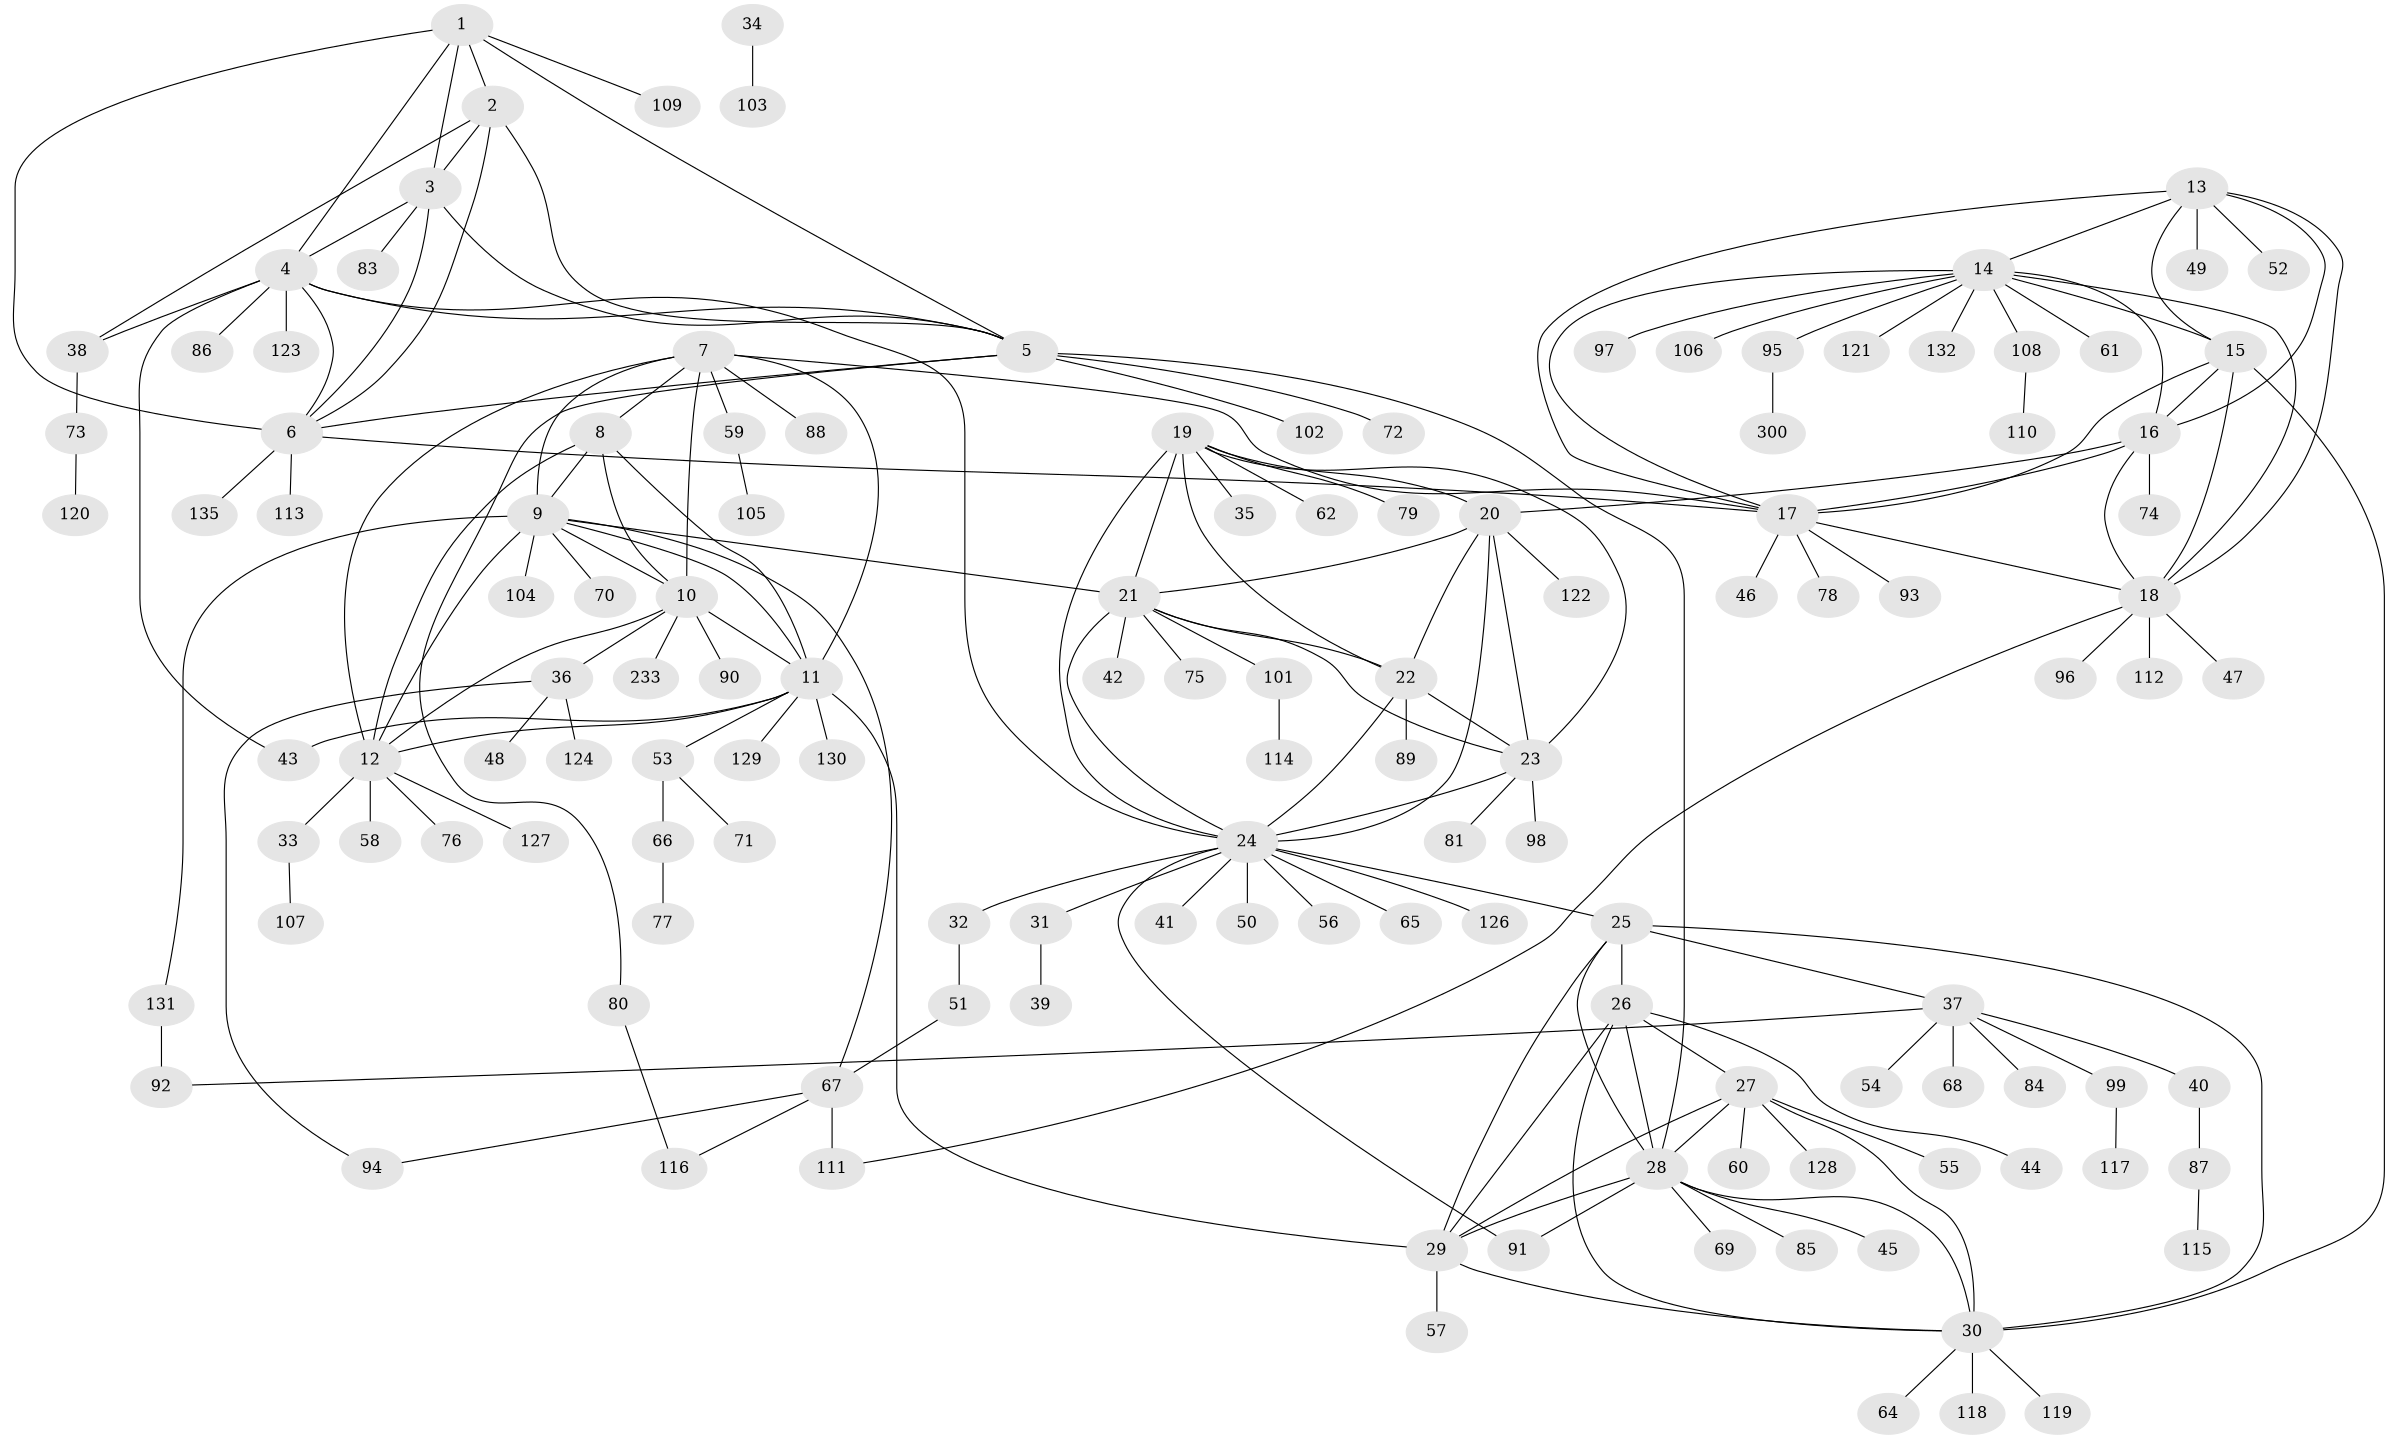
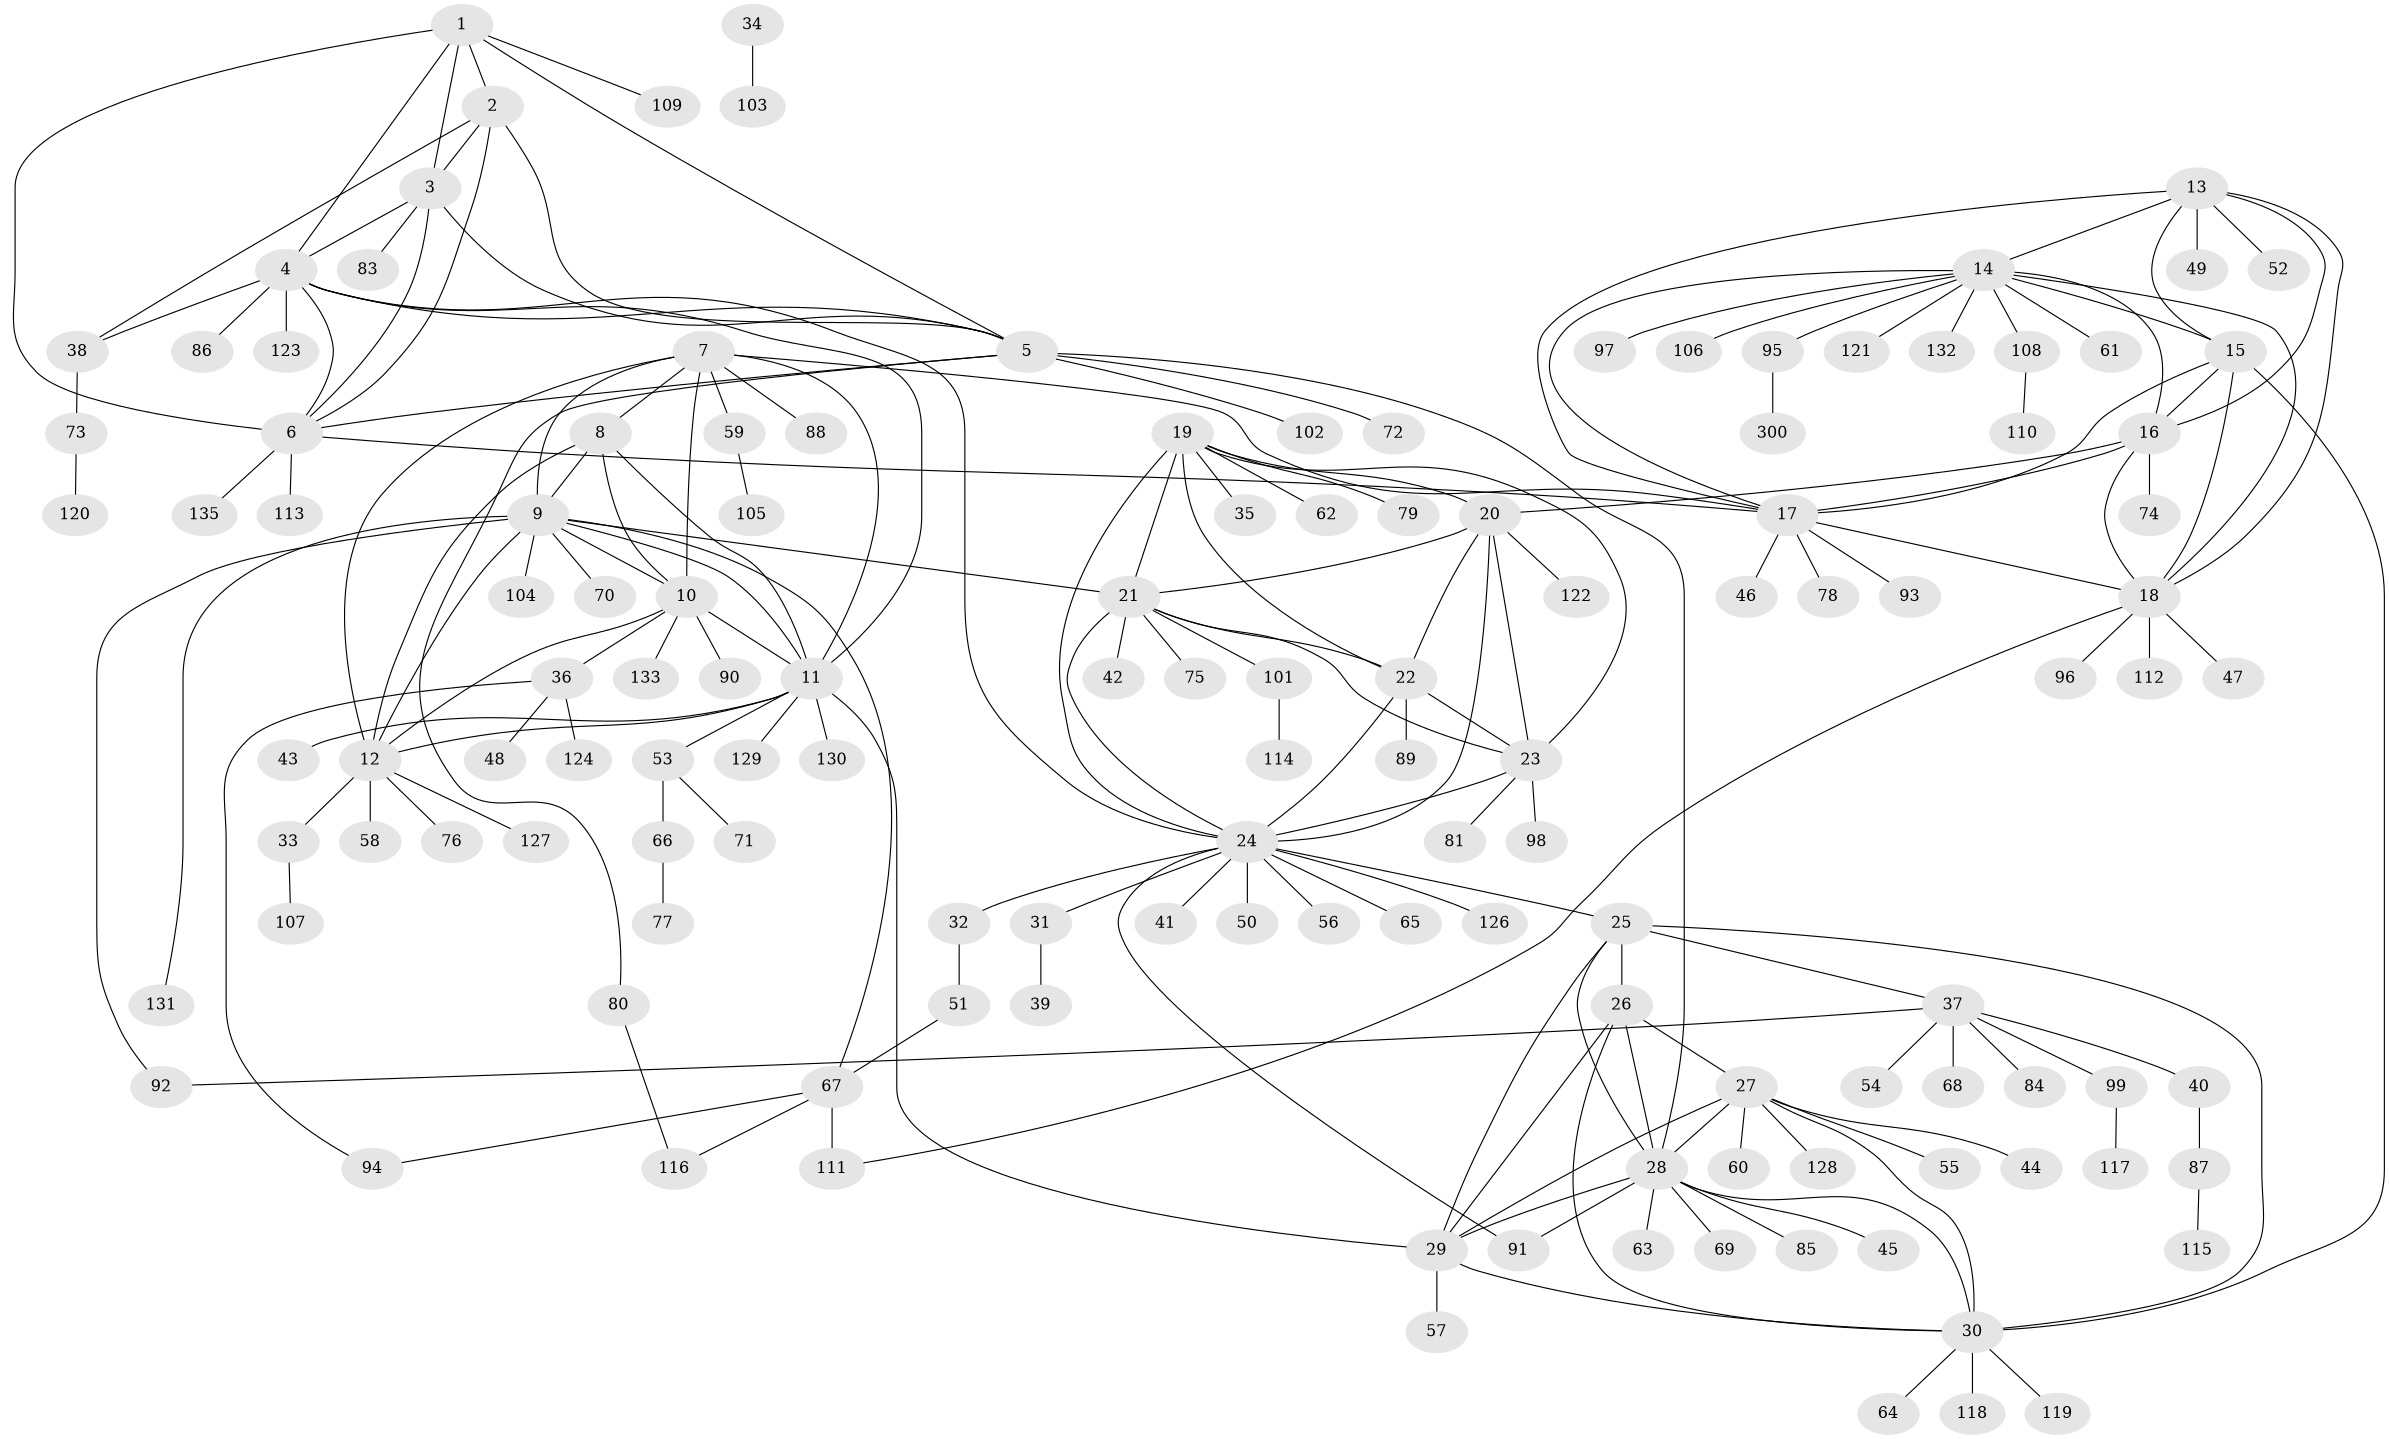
edge "4" -- "43": now "4" -- "11"
node "233": label "233" -> "133"
edge "131" -- "92": now "9" -- "92"
edge "26" -- "44": now "27" -- "44"
node "63": added
